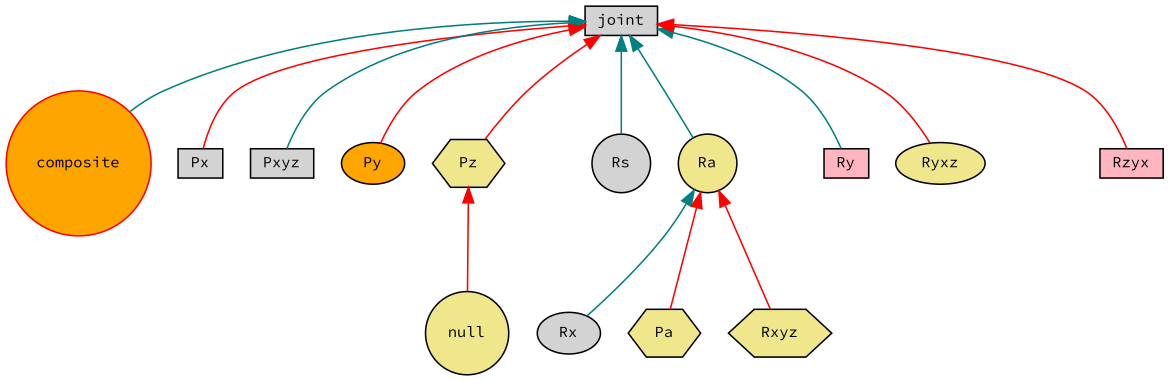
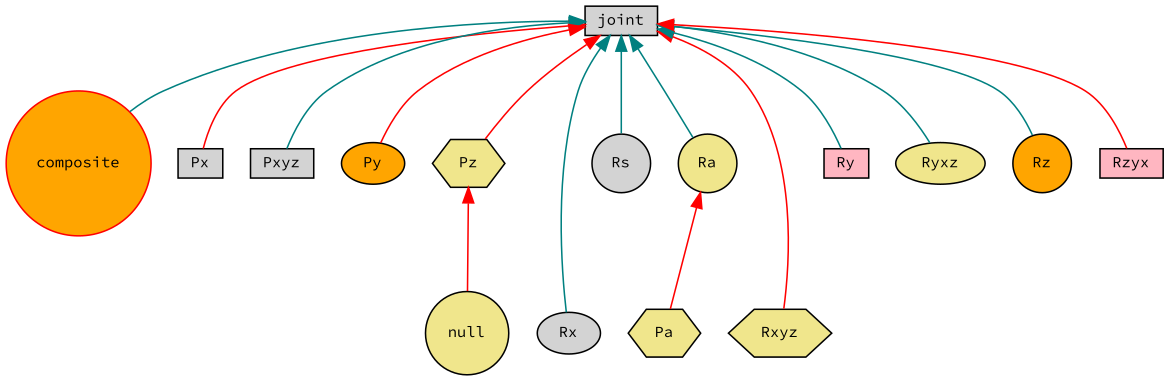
edge "Ryxz" -> "joint": color red -> teal
node "Rz": added
edge "Rxyz" -> "Ra": now "Rxyz" -> "joint"
edge "Rx" -> "Ra": now "Rx" -> "joint"
